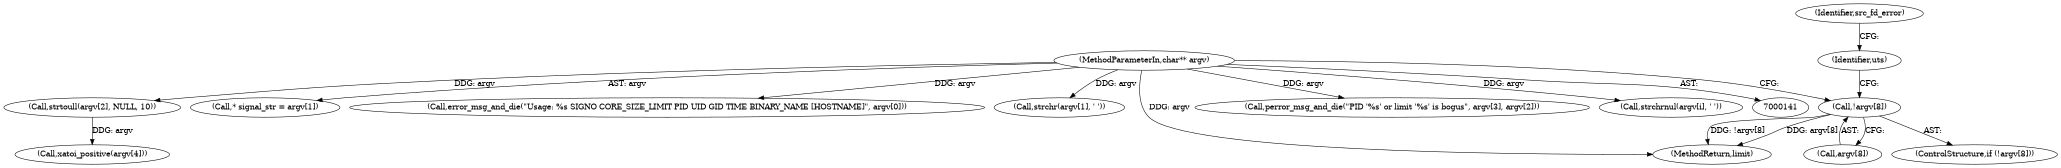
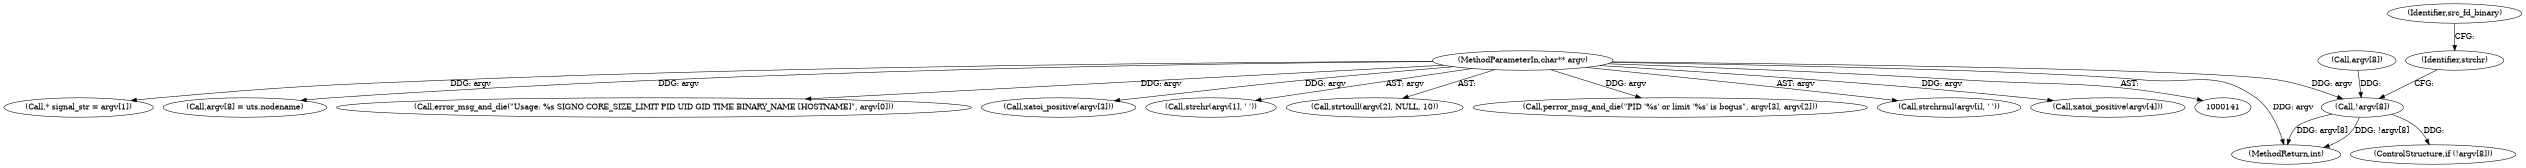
node "(Identifier,src_fd_error)": label "(Identifier,src_fd_error)" -> "(Identifier,src_fd_binary)"
node "(Identifier,uts)": label "(Identifier,uts)" -> "(Identifier,strchr)"
edge "(MethodParameterIn,char** argv)" -> "(Call,strtoull(argv[2], NULL, 10))": label "DDG: argv" -> "AST: "
edge "(MethodParameterIn,char** argv)" -> "(Call,* signal_str = argv[1])": label "AST: argv" -> "DDG: argv"
edge "(MethodParameterIn,char** argv)" -> "(Call,strchr(argv[1], ' '))": label "DDG: argv" -> "AST: argv"
edge "(MethodParameterIn,char** argv)" -> "(Call,strchrnul(argv[i], ' '))": label "DDG: argv" -> "AST: argv"
edge "(MethodParameterIn,char** argv)" -> "(Call,!argv[8])": label "CFG: " -> "DDG: argv"
node "(Call,argv[8] = uts.nodename)": added
node "(Call,xatoi_positive(argv[3]))": added
node "7000141": label "7000141" -> "1000141"
edge "(Call,strtoull(argv[2], NULL, 10))" -> "(Call,xatoi_positive(argv[4]))": now "(MethodParameterIn,char** argv)" -> "(Call,xatoi_positive(argv[4]))"
edge "(Call,!argv[8])" -> "(Call,argv[8])": removed, label "CFG:"
edge "(Call,argv[8])" -> "(Call,!argv[8])": label "AST: " -> "DDG: "
edge "(Call,!argv[8])" -> "(ControlStructure,if (!argv[8]))": label "AST: " -> "DDG: "
node "(MethodReturn,limit)": label "(MethodReturn,limit)" -> "(MethodReturn,int)"
